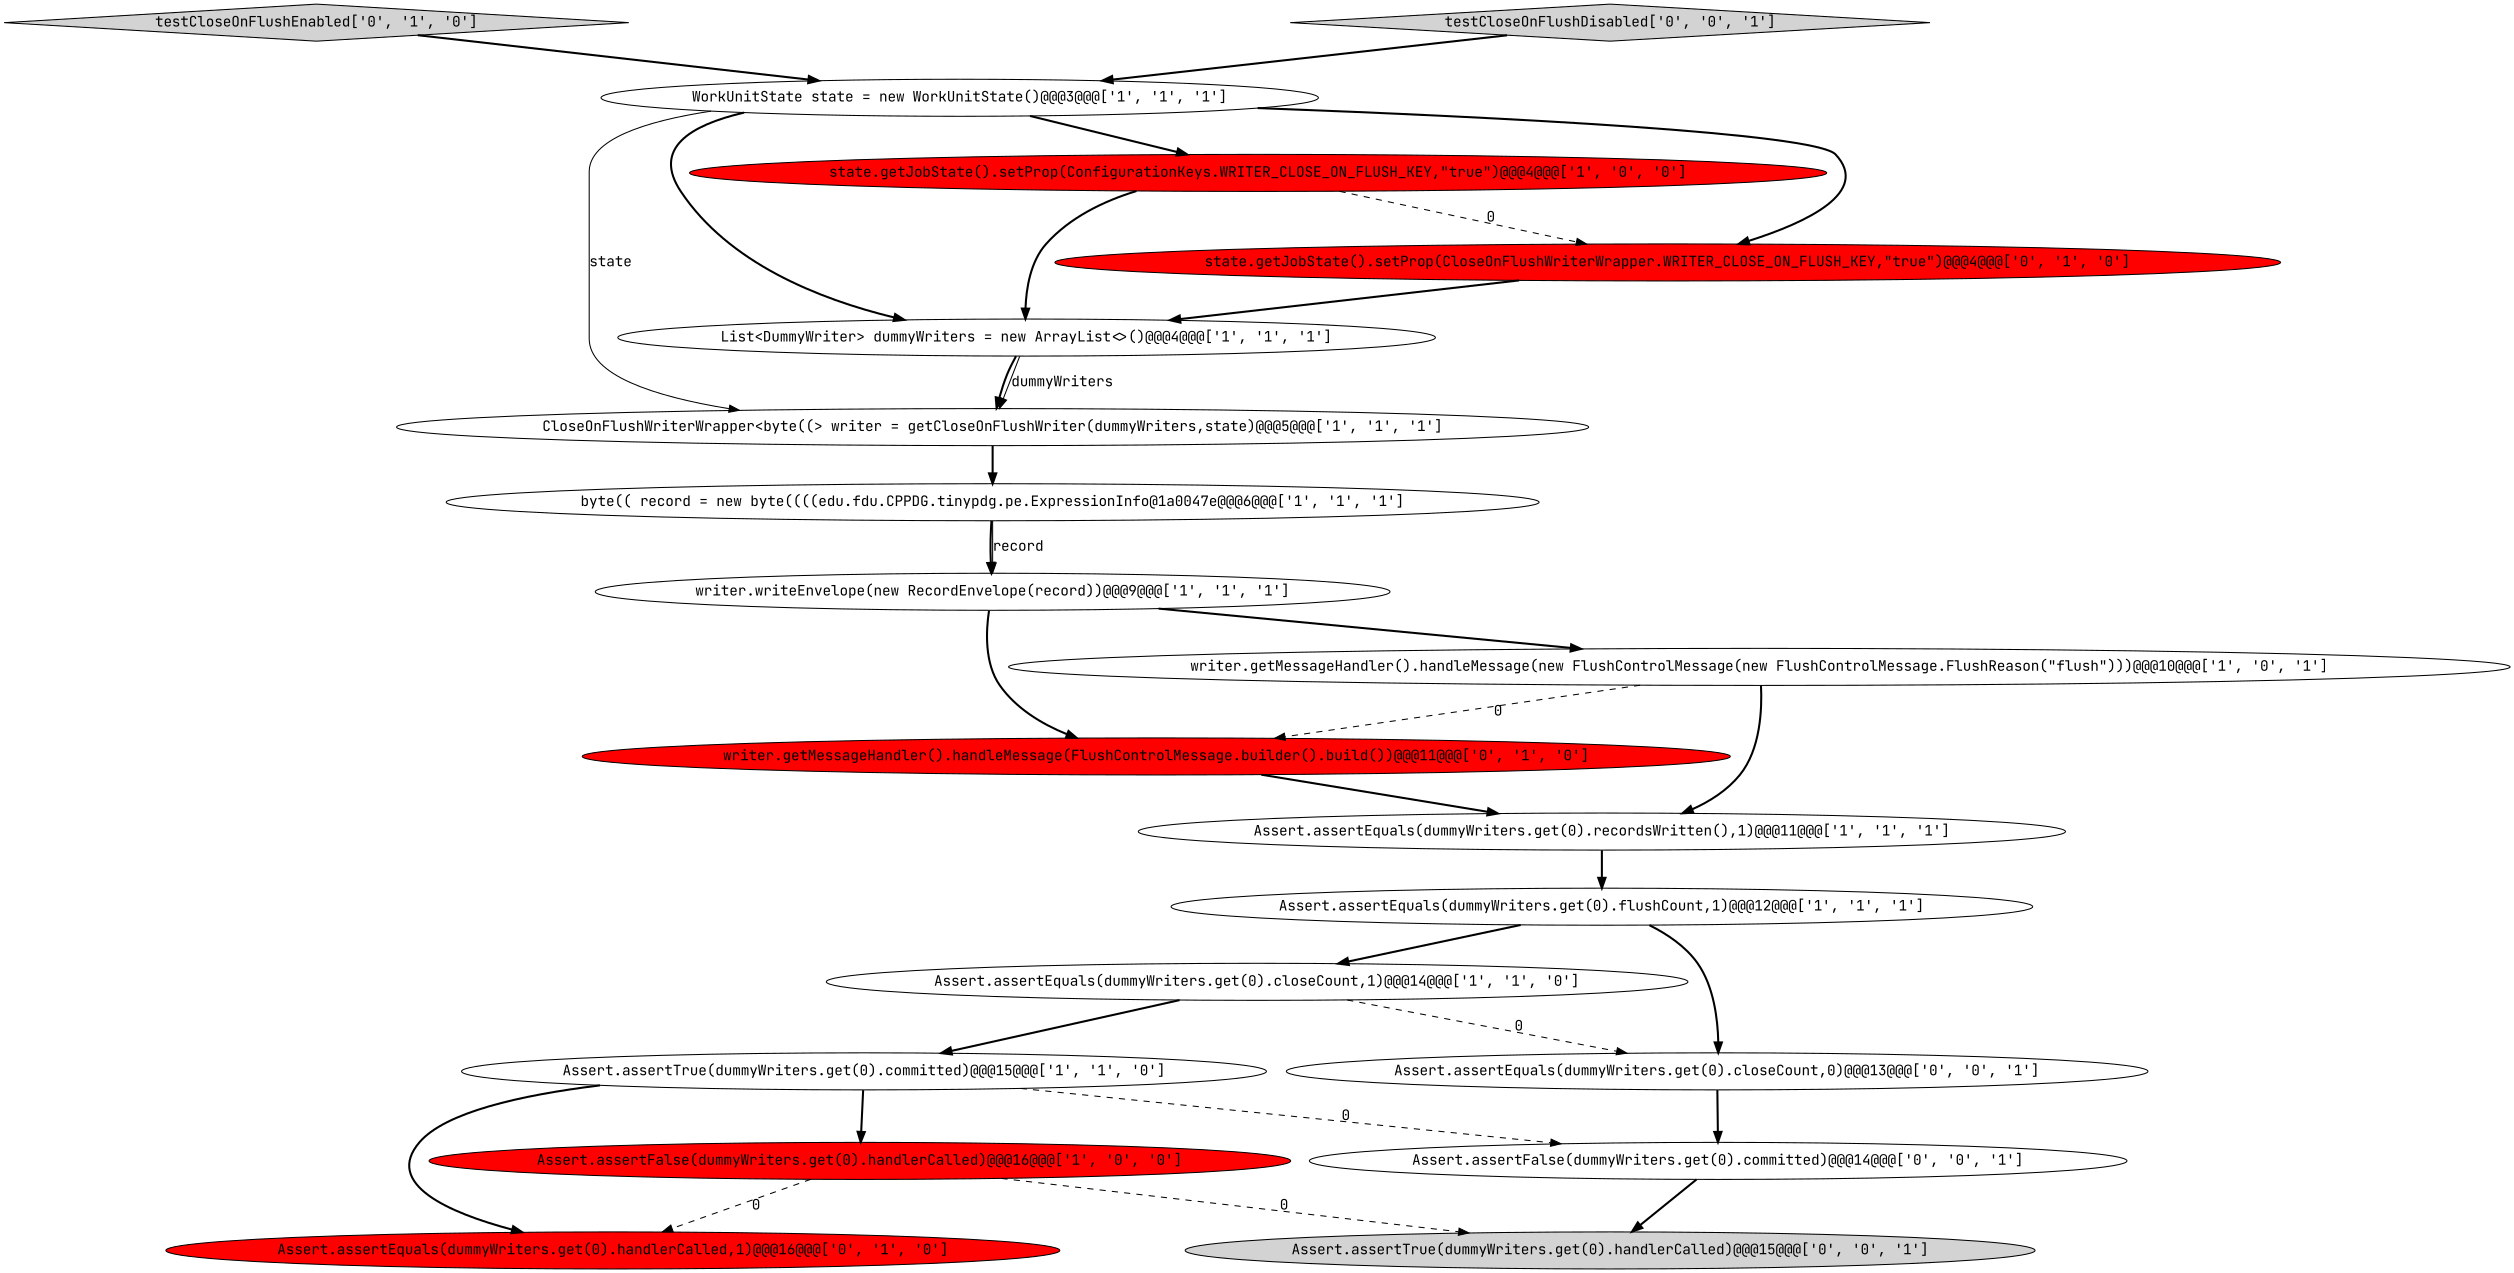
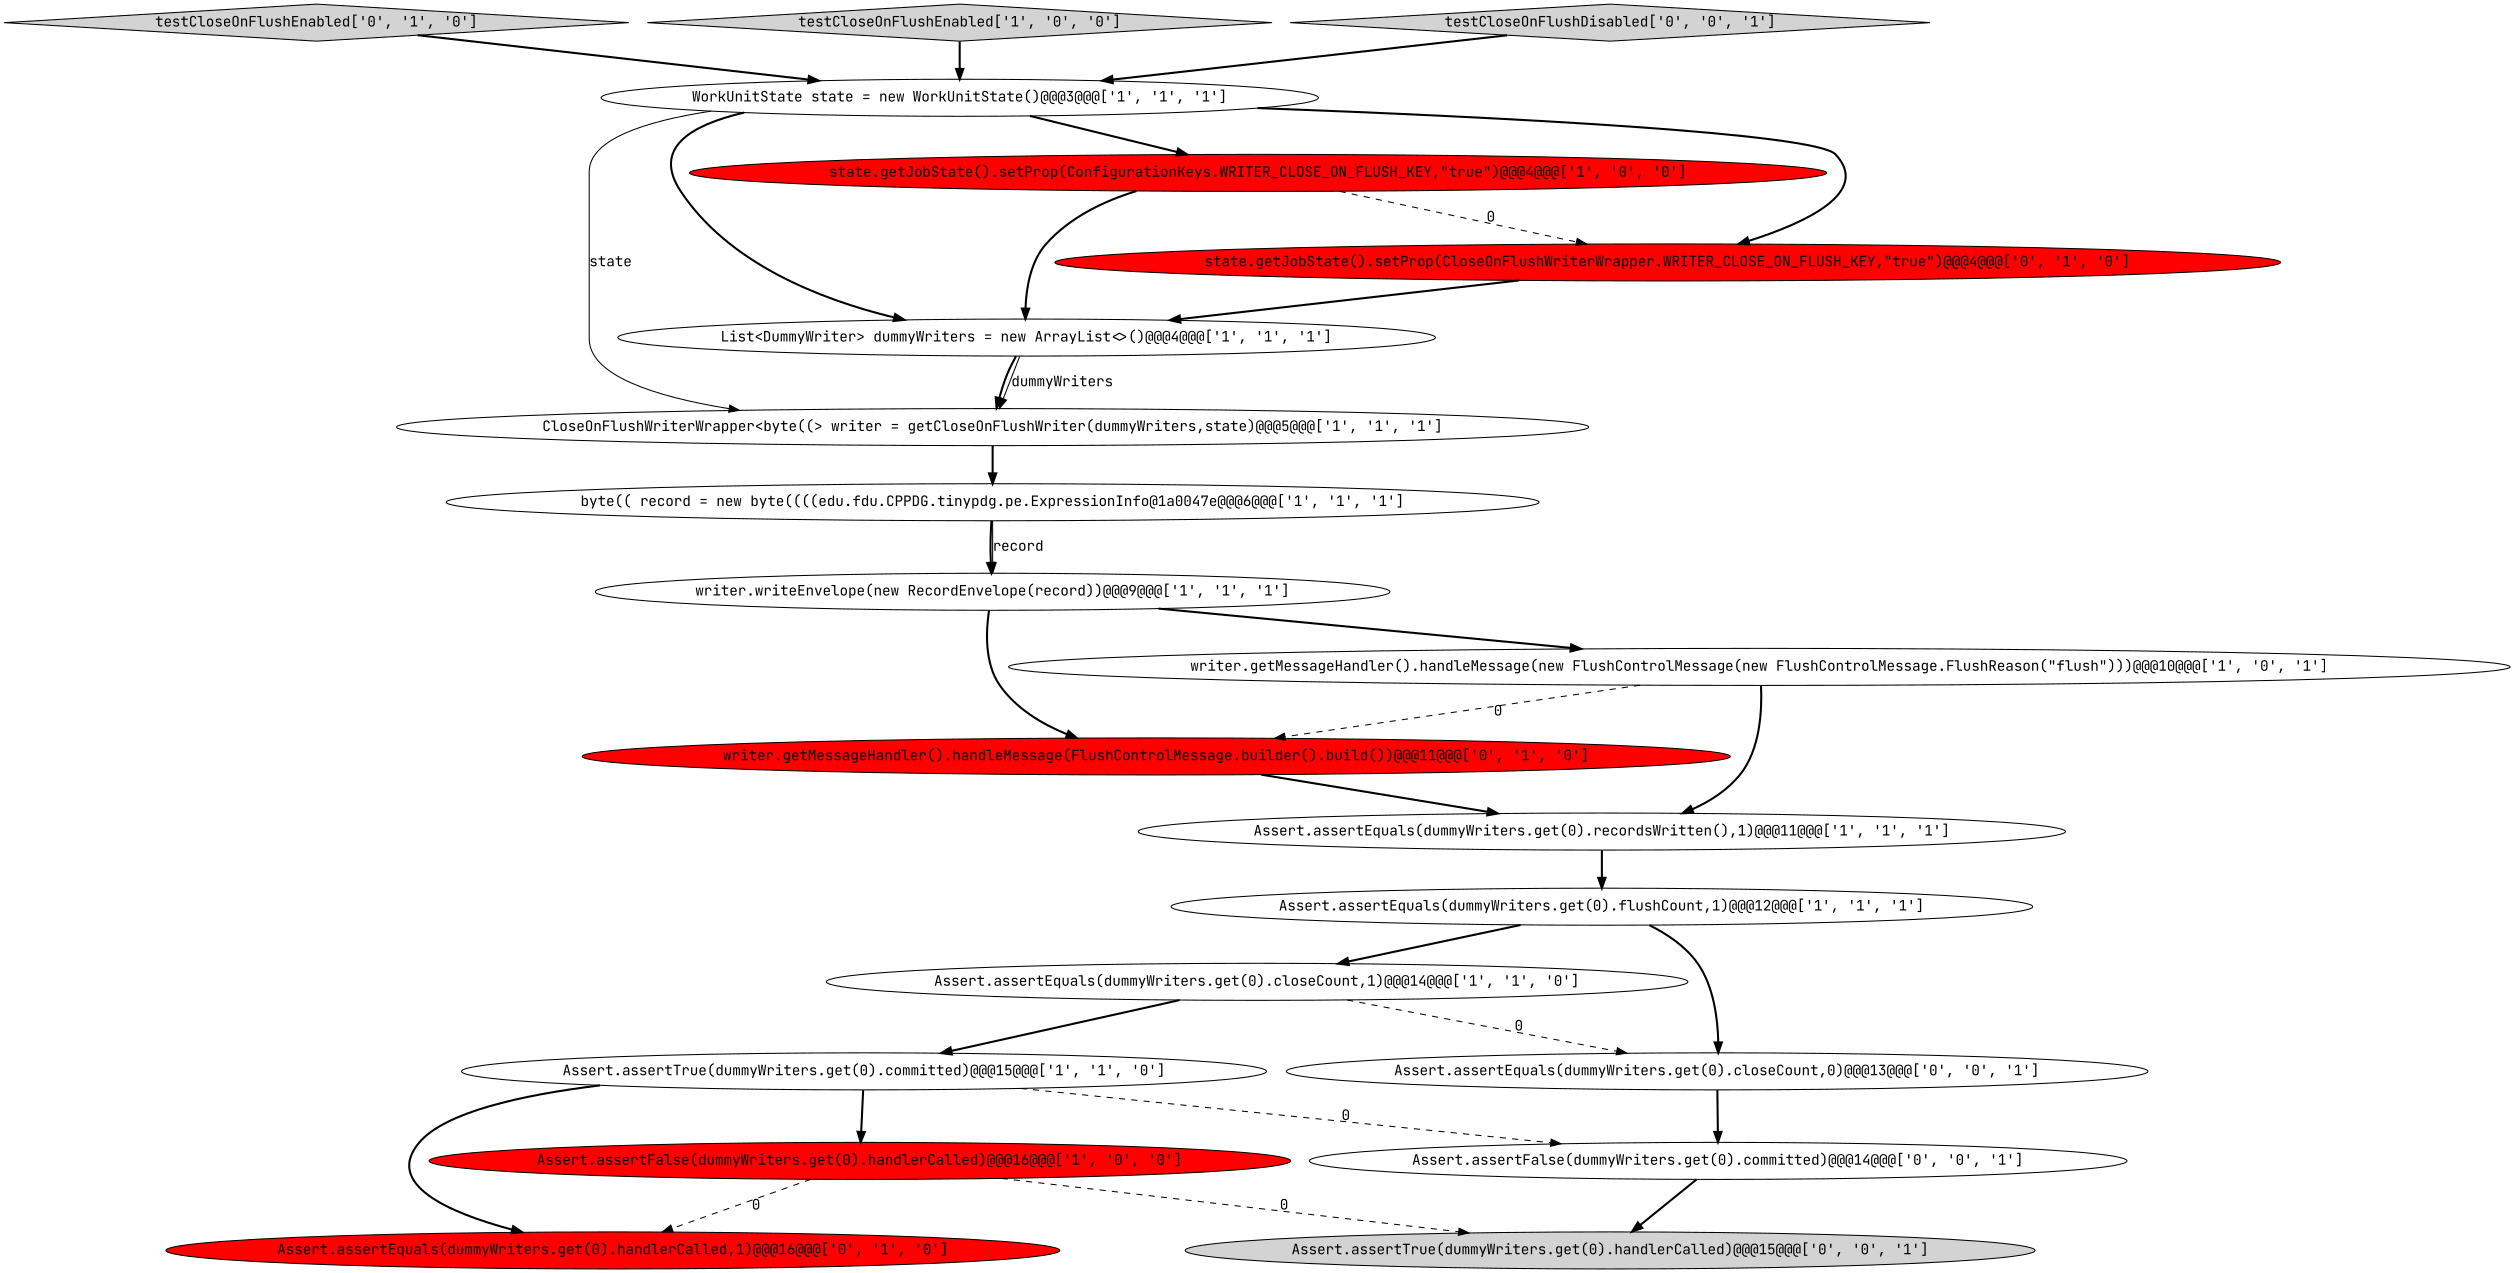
node "testCloseOnFlushEnabled['1', '0', '0']": added
